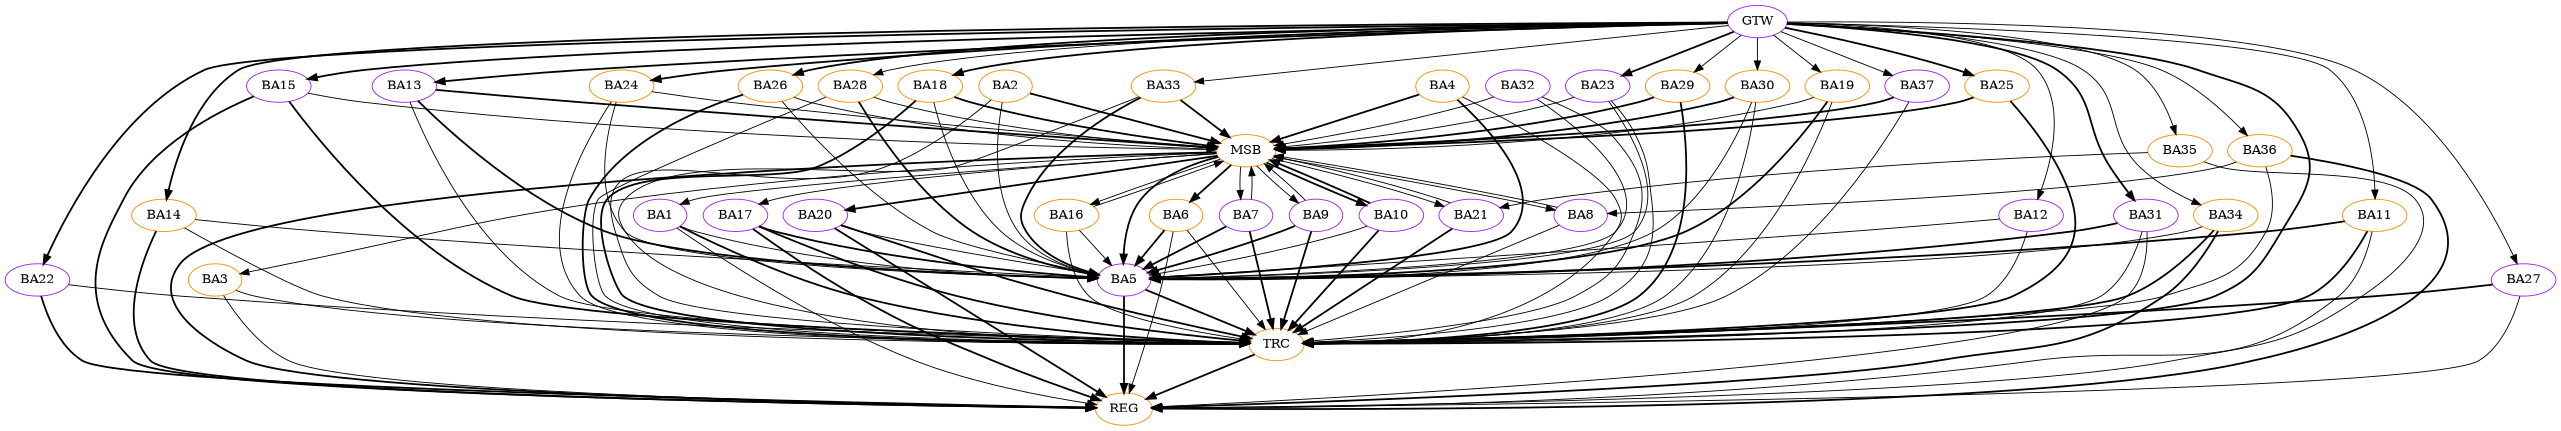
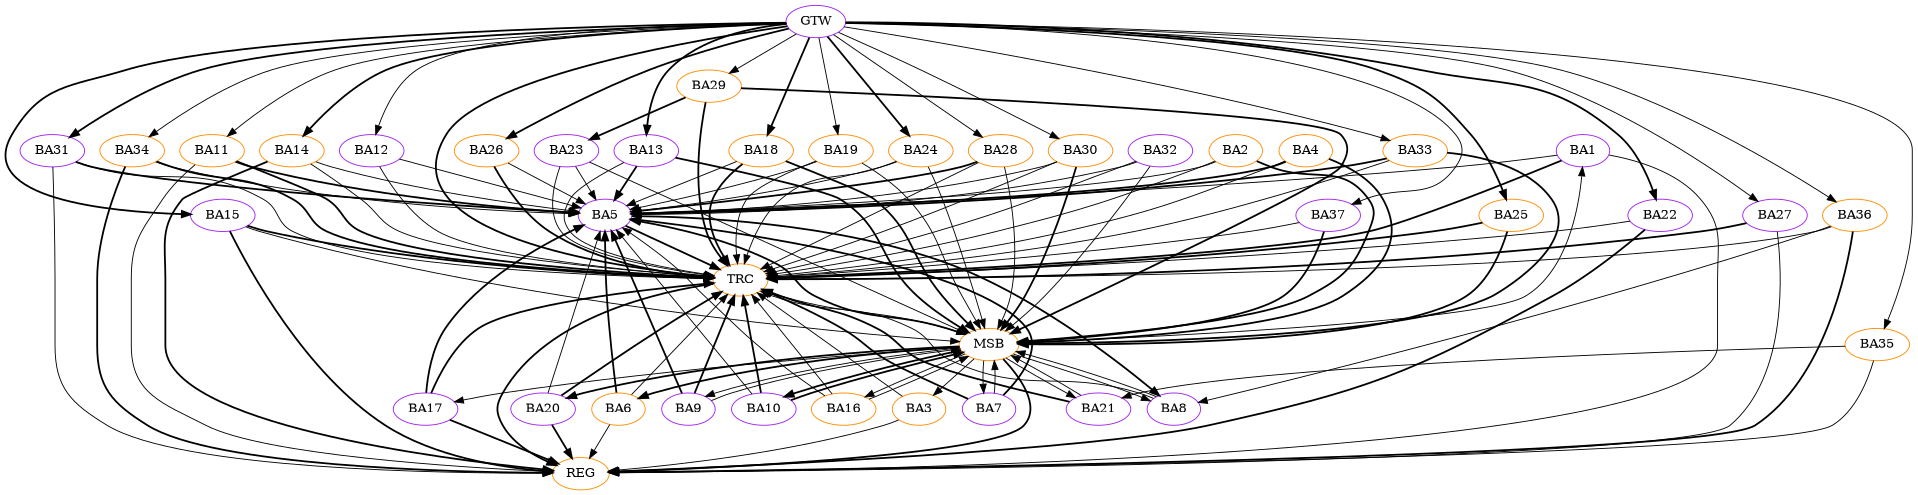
edge "GTW" -> "BA23": now "BA29" -> "BA23"
edge "BA26" -> "MSB": now "TRC" -> "MSB"
edge "BA19" -> "BA5": style bold -> solid
edge "BA5" -> "REG": now "BA5" -> "BA8"
